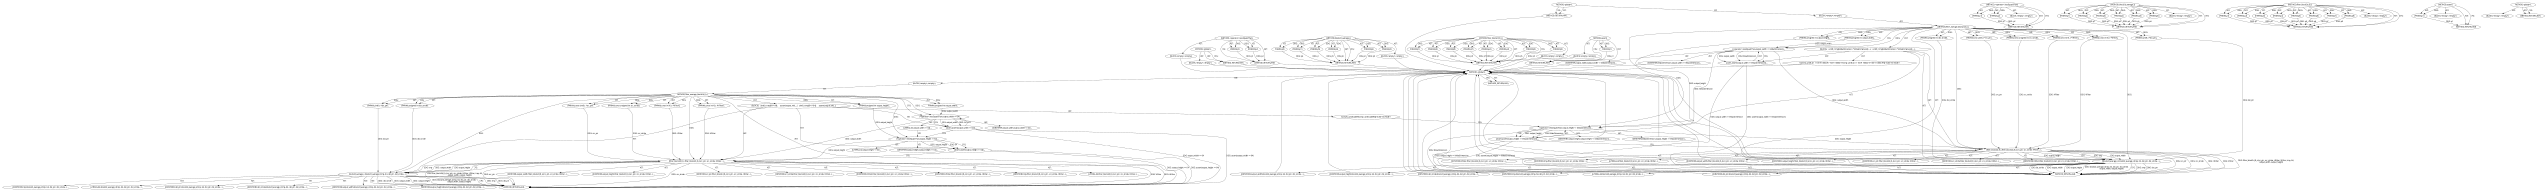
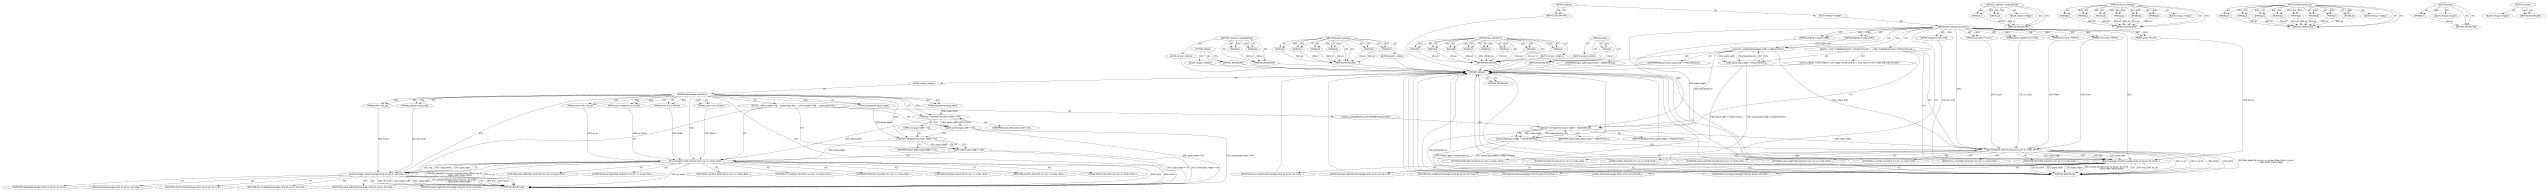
node "(LITERAL,64,output_height <= 64)": removed
